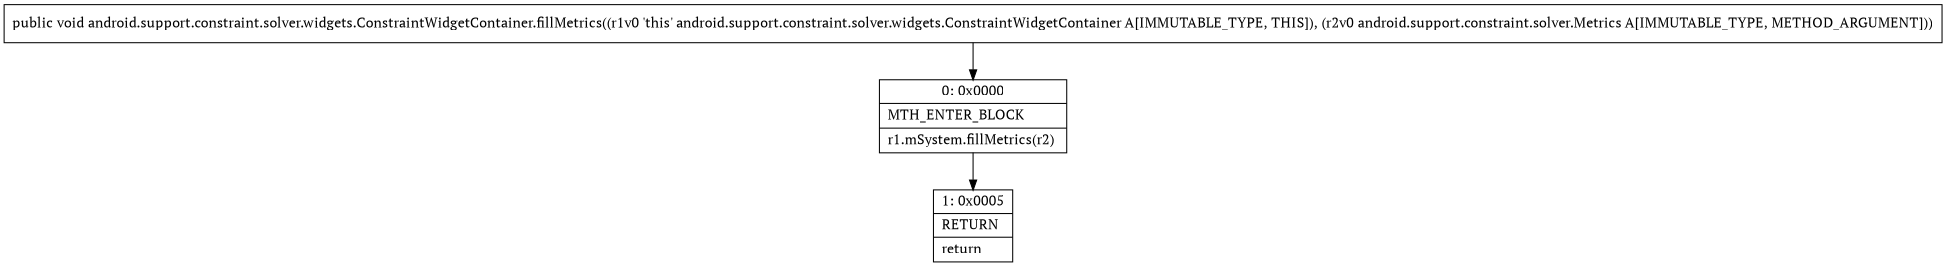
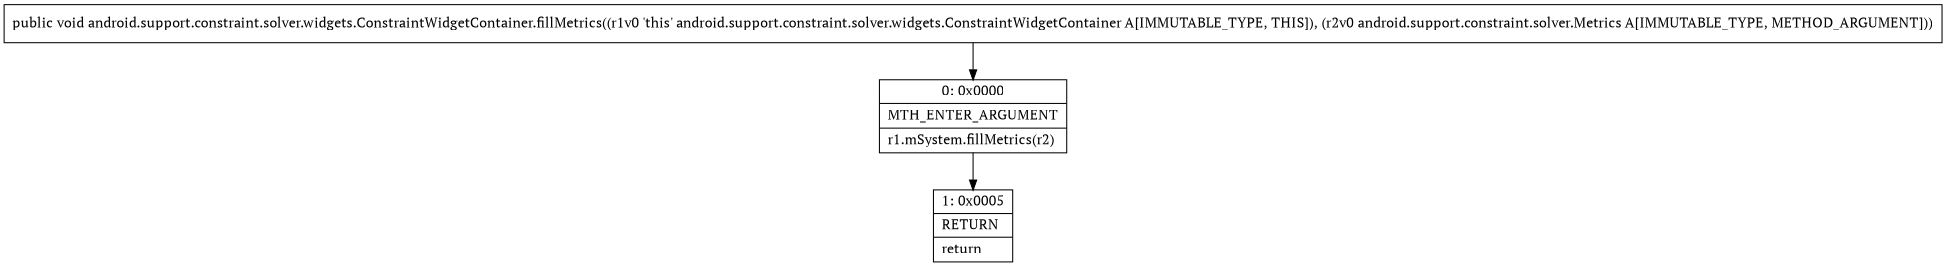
node "0: 0x0000": text "MTH_ENTER_BLOCK" -> "MTH_ENTER_ARGUMENT"
